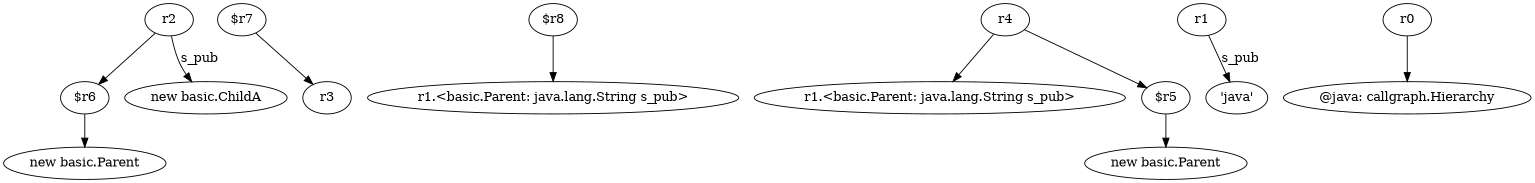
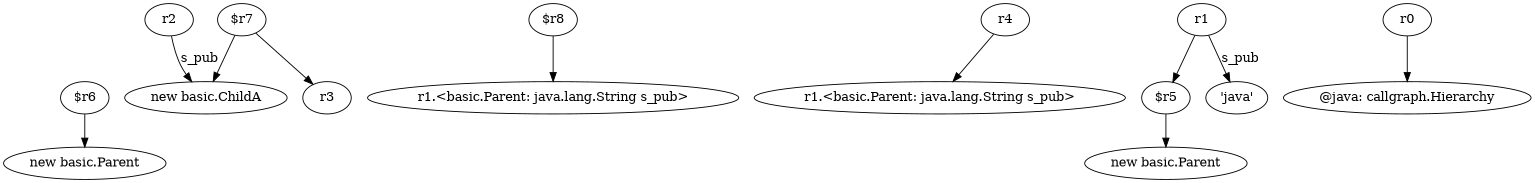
edge "$r7" -> "new basic.ChildA": added
edge "r2" -> "$r6": removed
edge "r4" -> "$r5": now "r1" -> "$r5"
